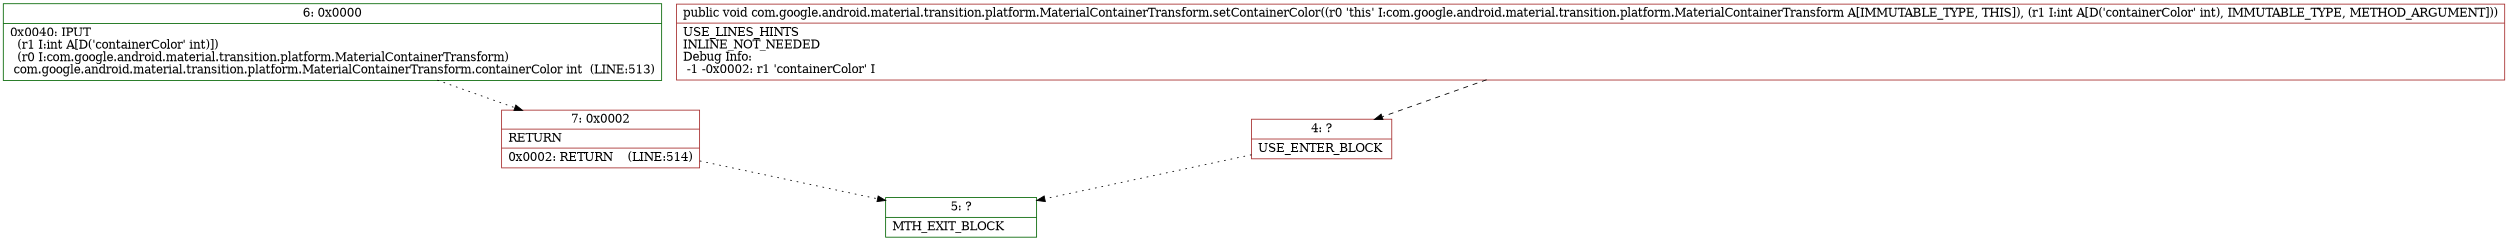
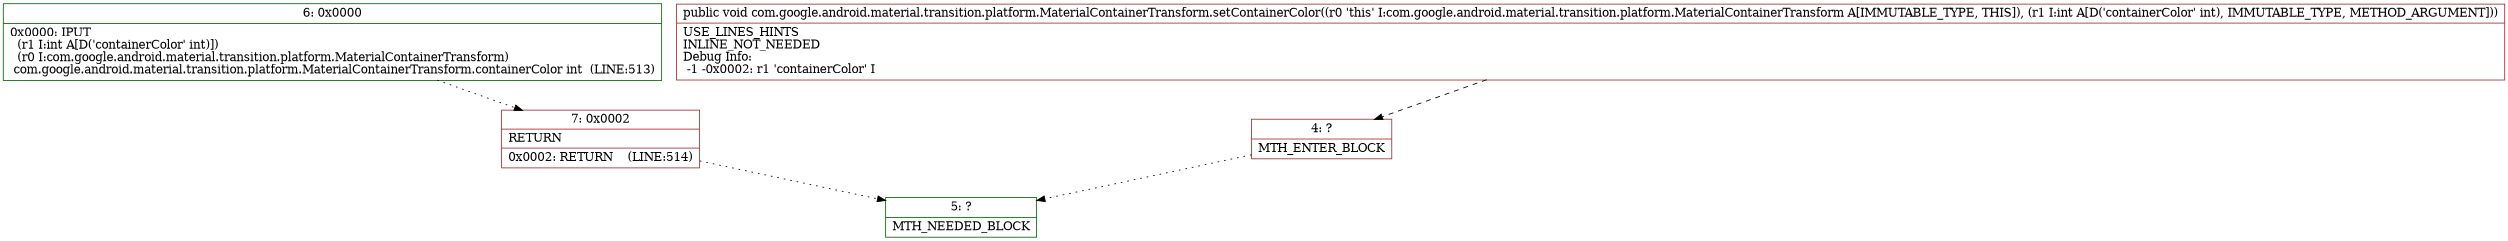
node "6: 0x0000": text "0x0040: IPUT" -> "0x0000: IPUT"
node "4: ?": text "USE_ENTER_BLOCK" -> "MTH_ENTER_BLOCK"
node "5: ?": text "MTH_EXIT_BLOCK" -> "MTH_NEEDED_BLOCK"
